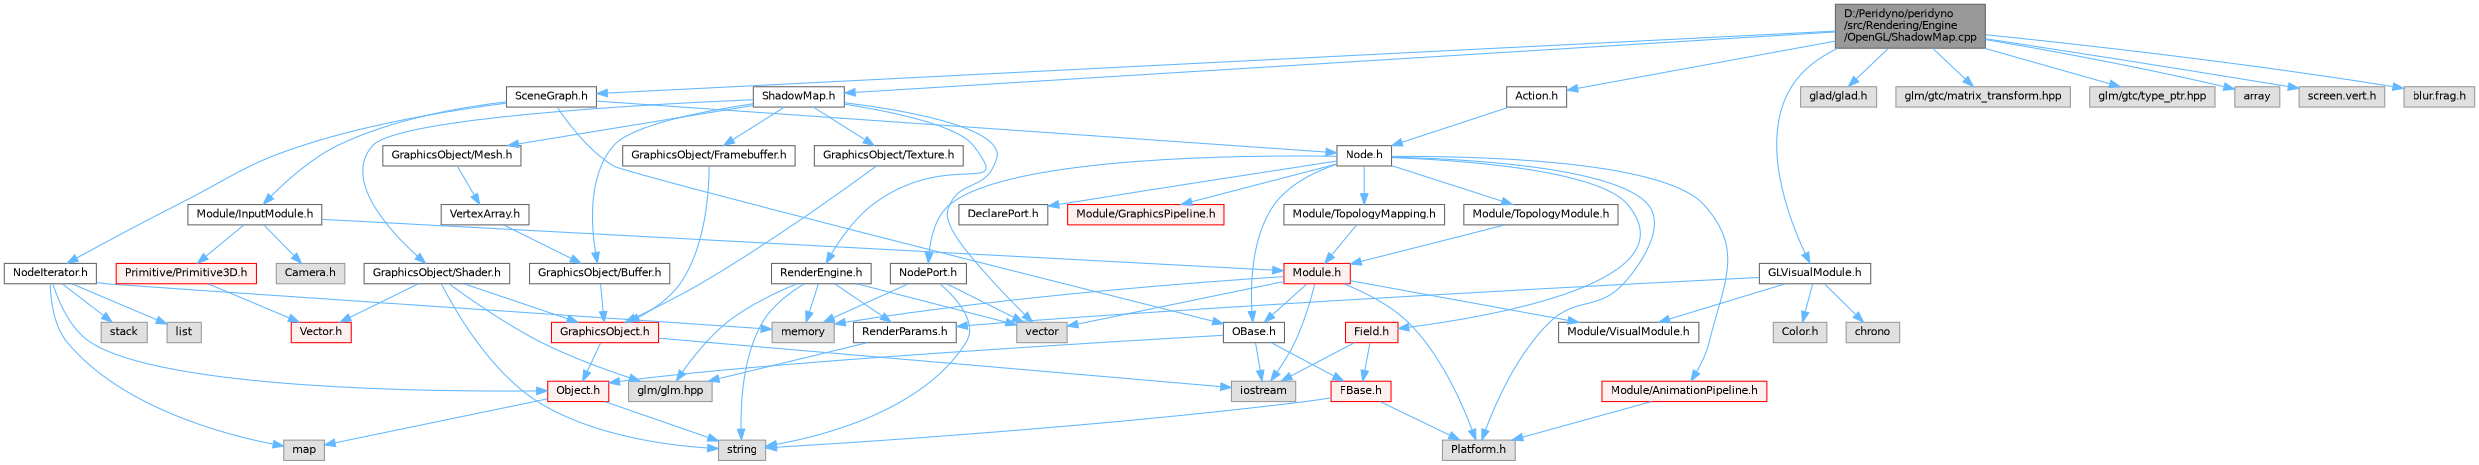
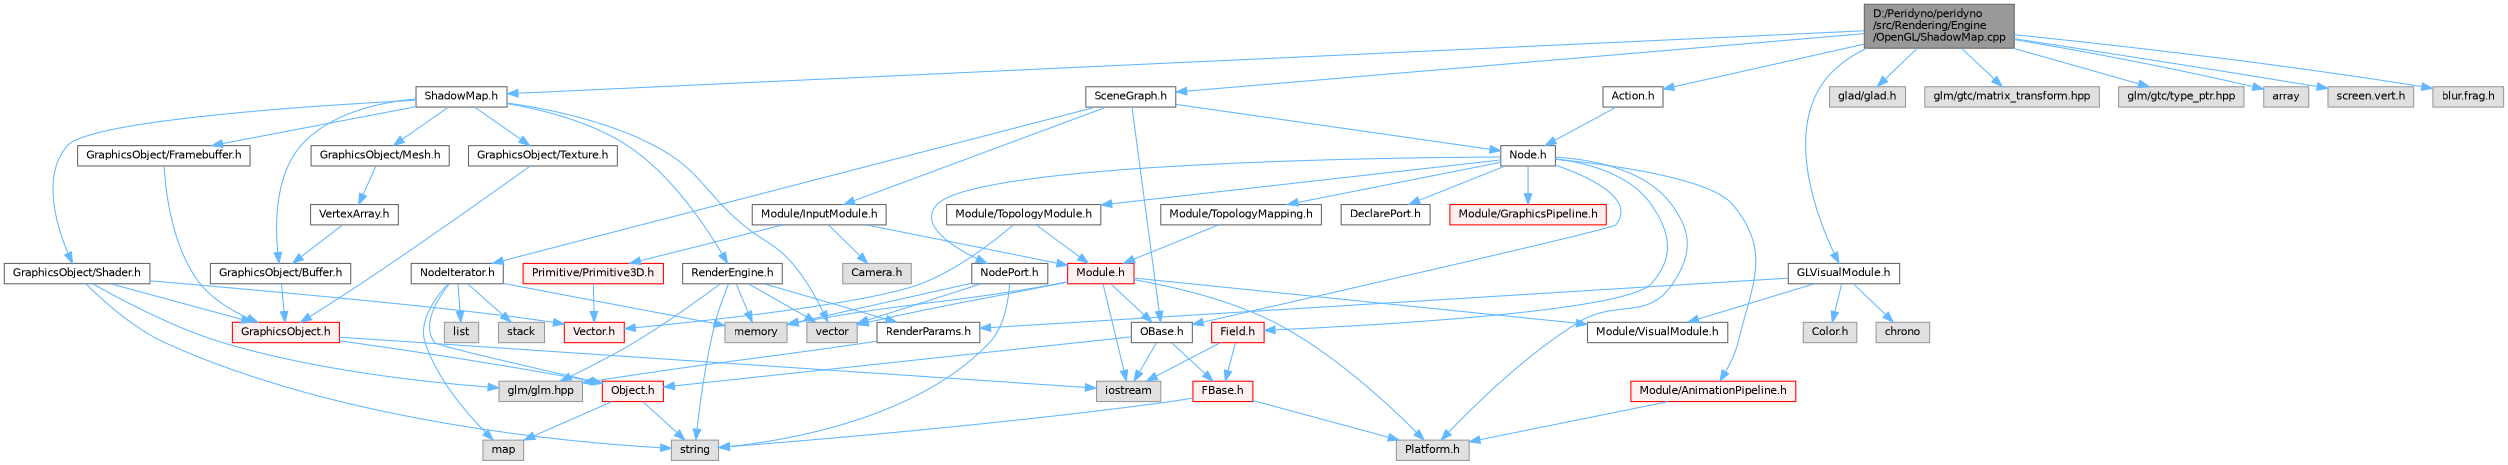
edge "Module/TopologyModule.h" -> "Vector.h": added
